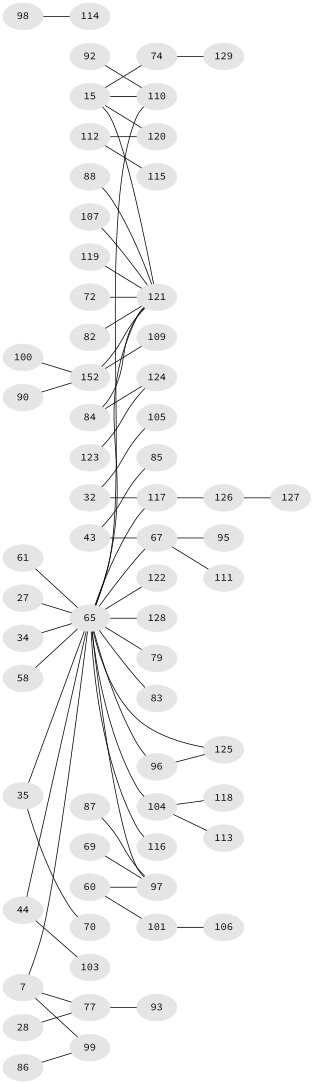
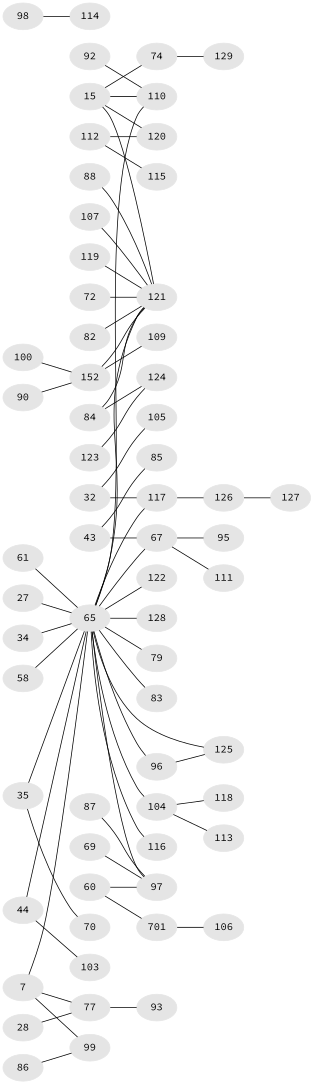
node "101": label "101" -> "701"
